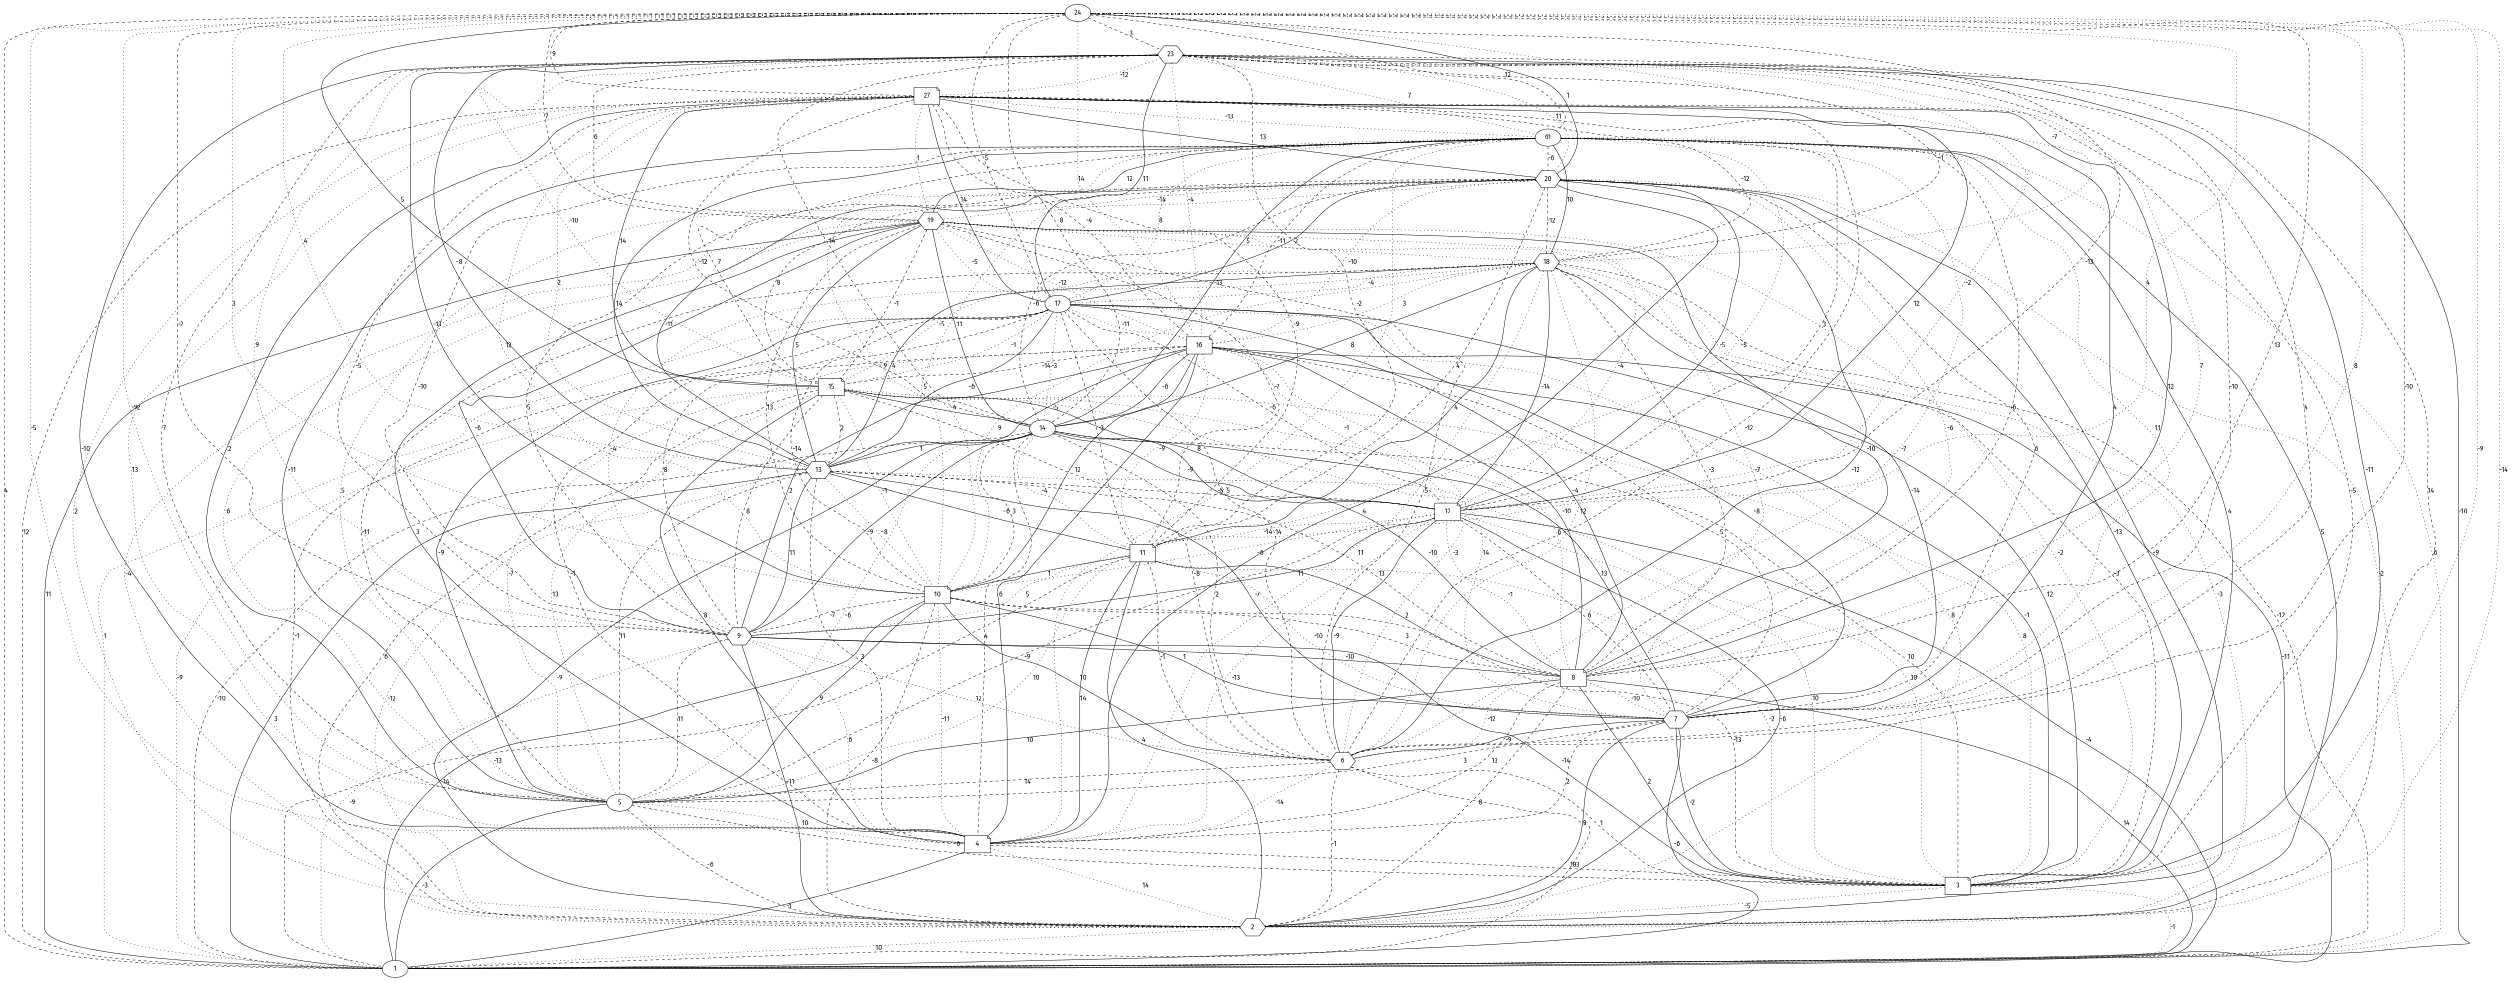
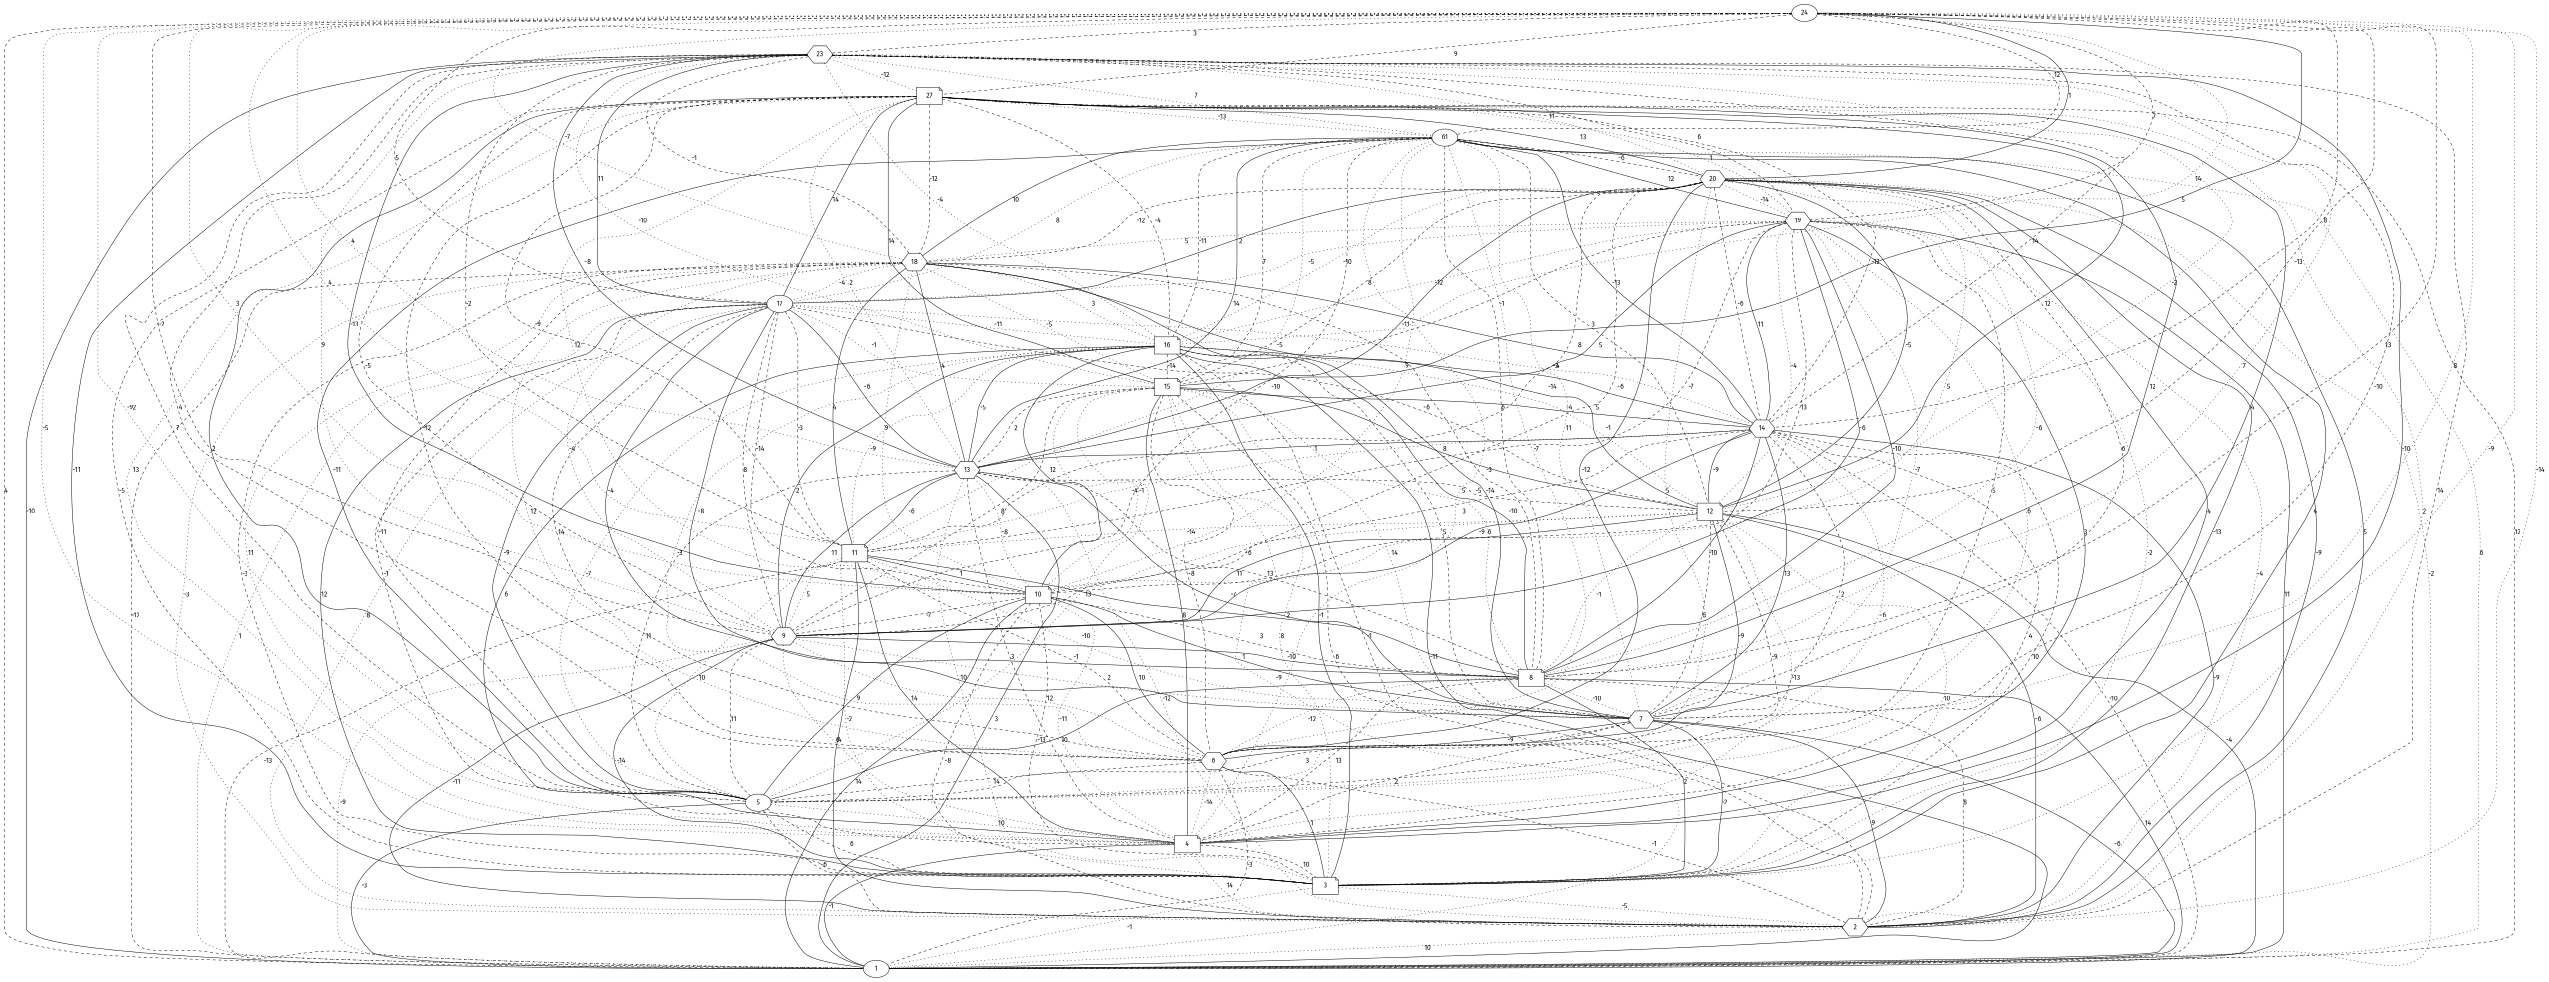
edge "24" -- "6": removed, label "-10"
node "14": shape ellipse -> hexagon
edge "9" -- "7": added, label "2"
edge "6" -- "3": style dashed -> solid
